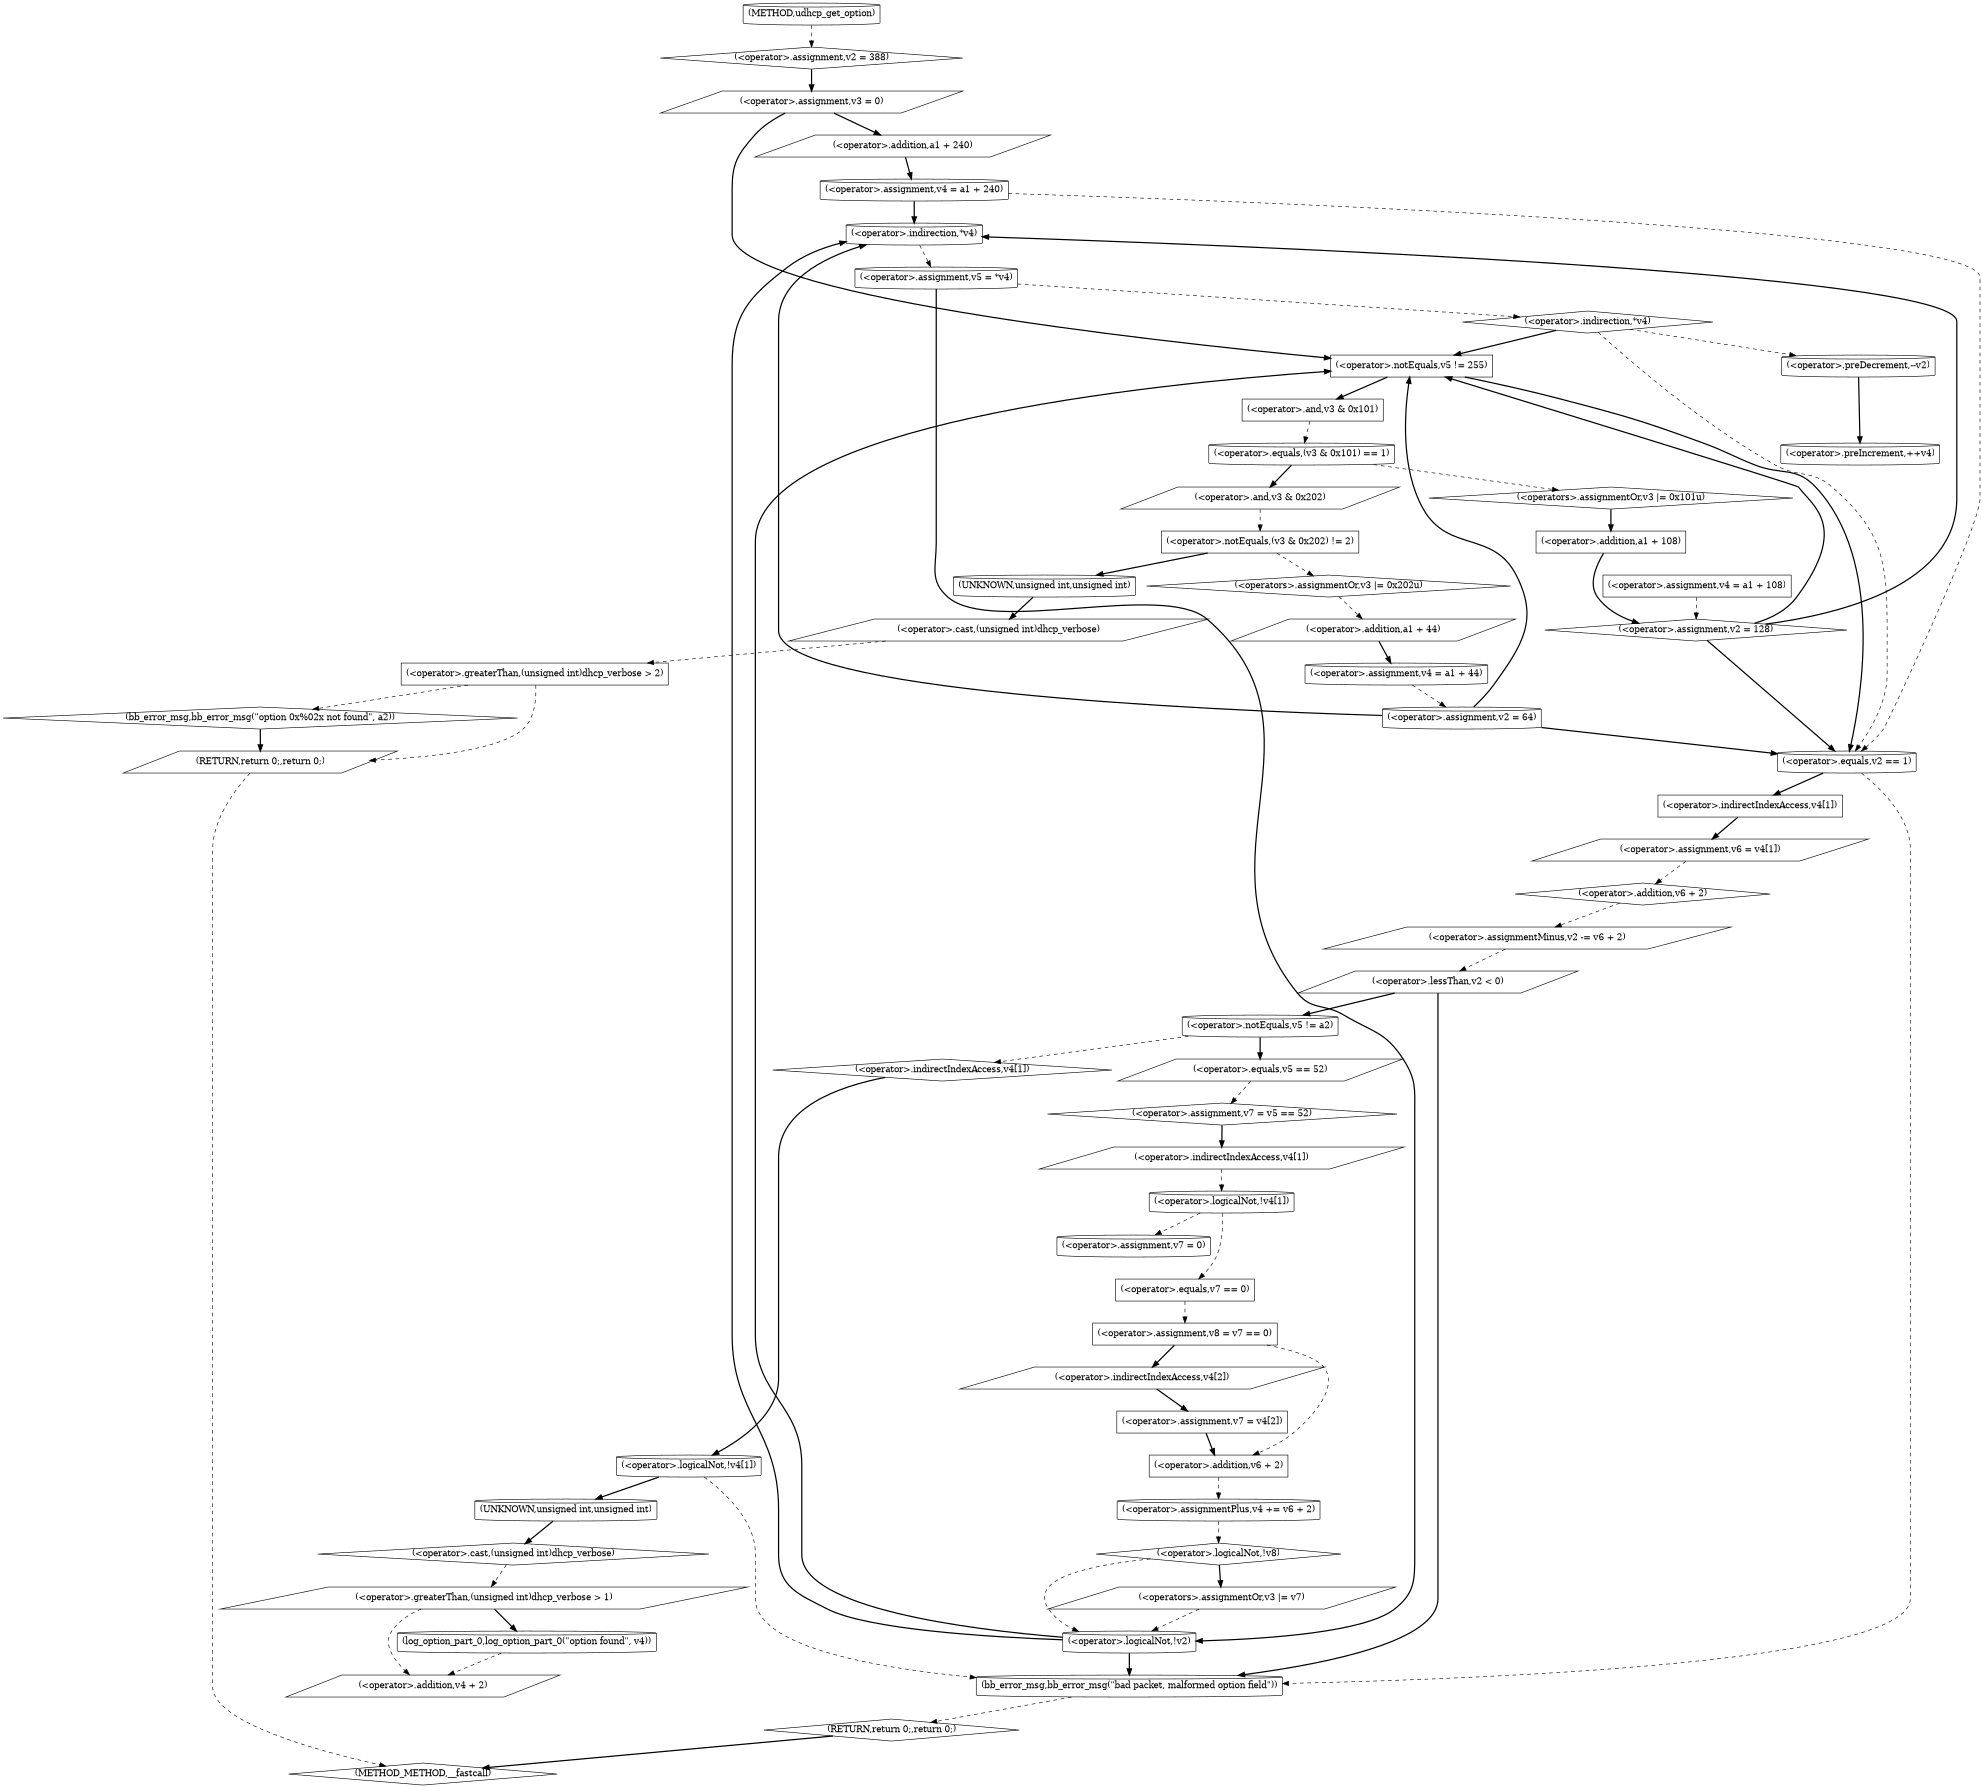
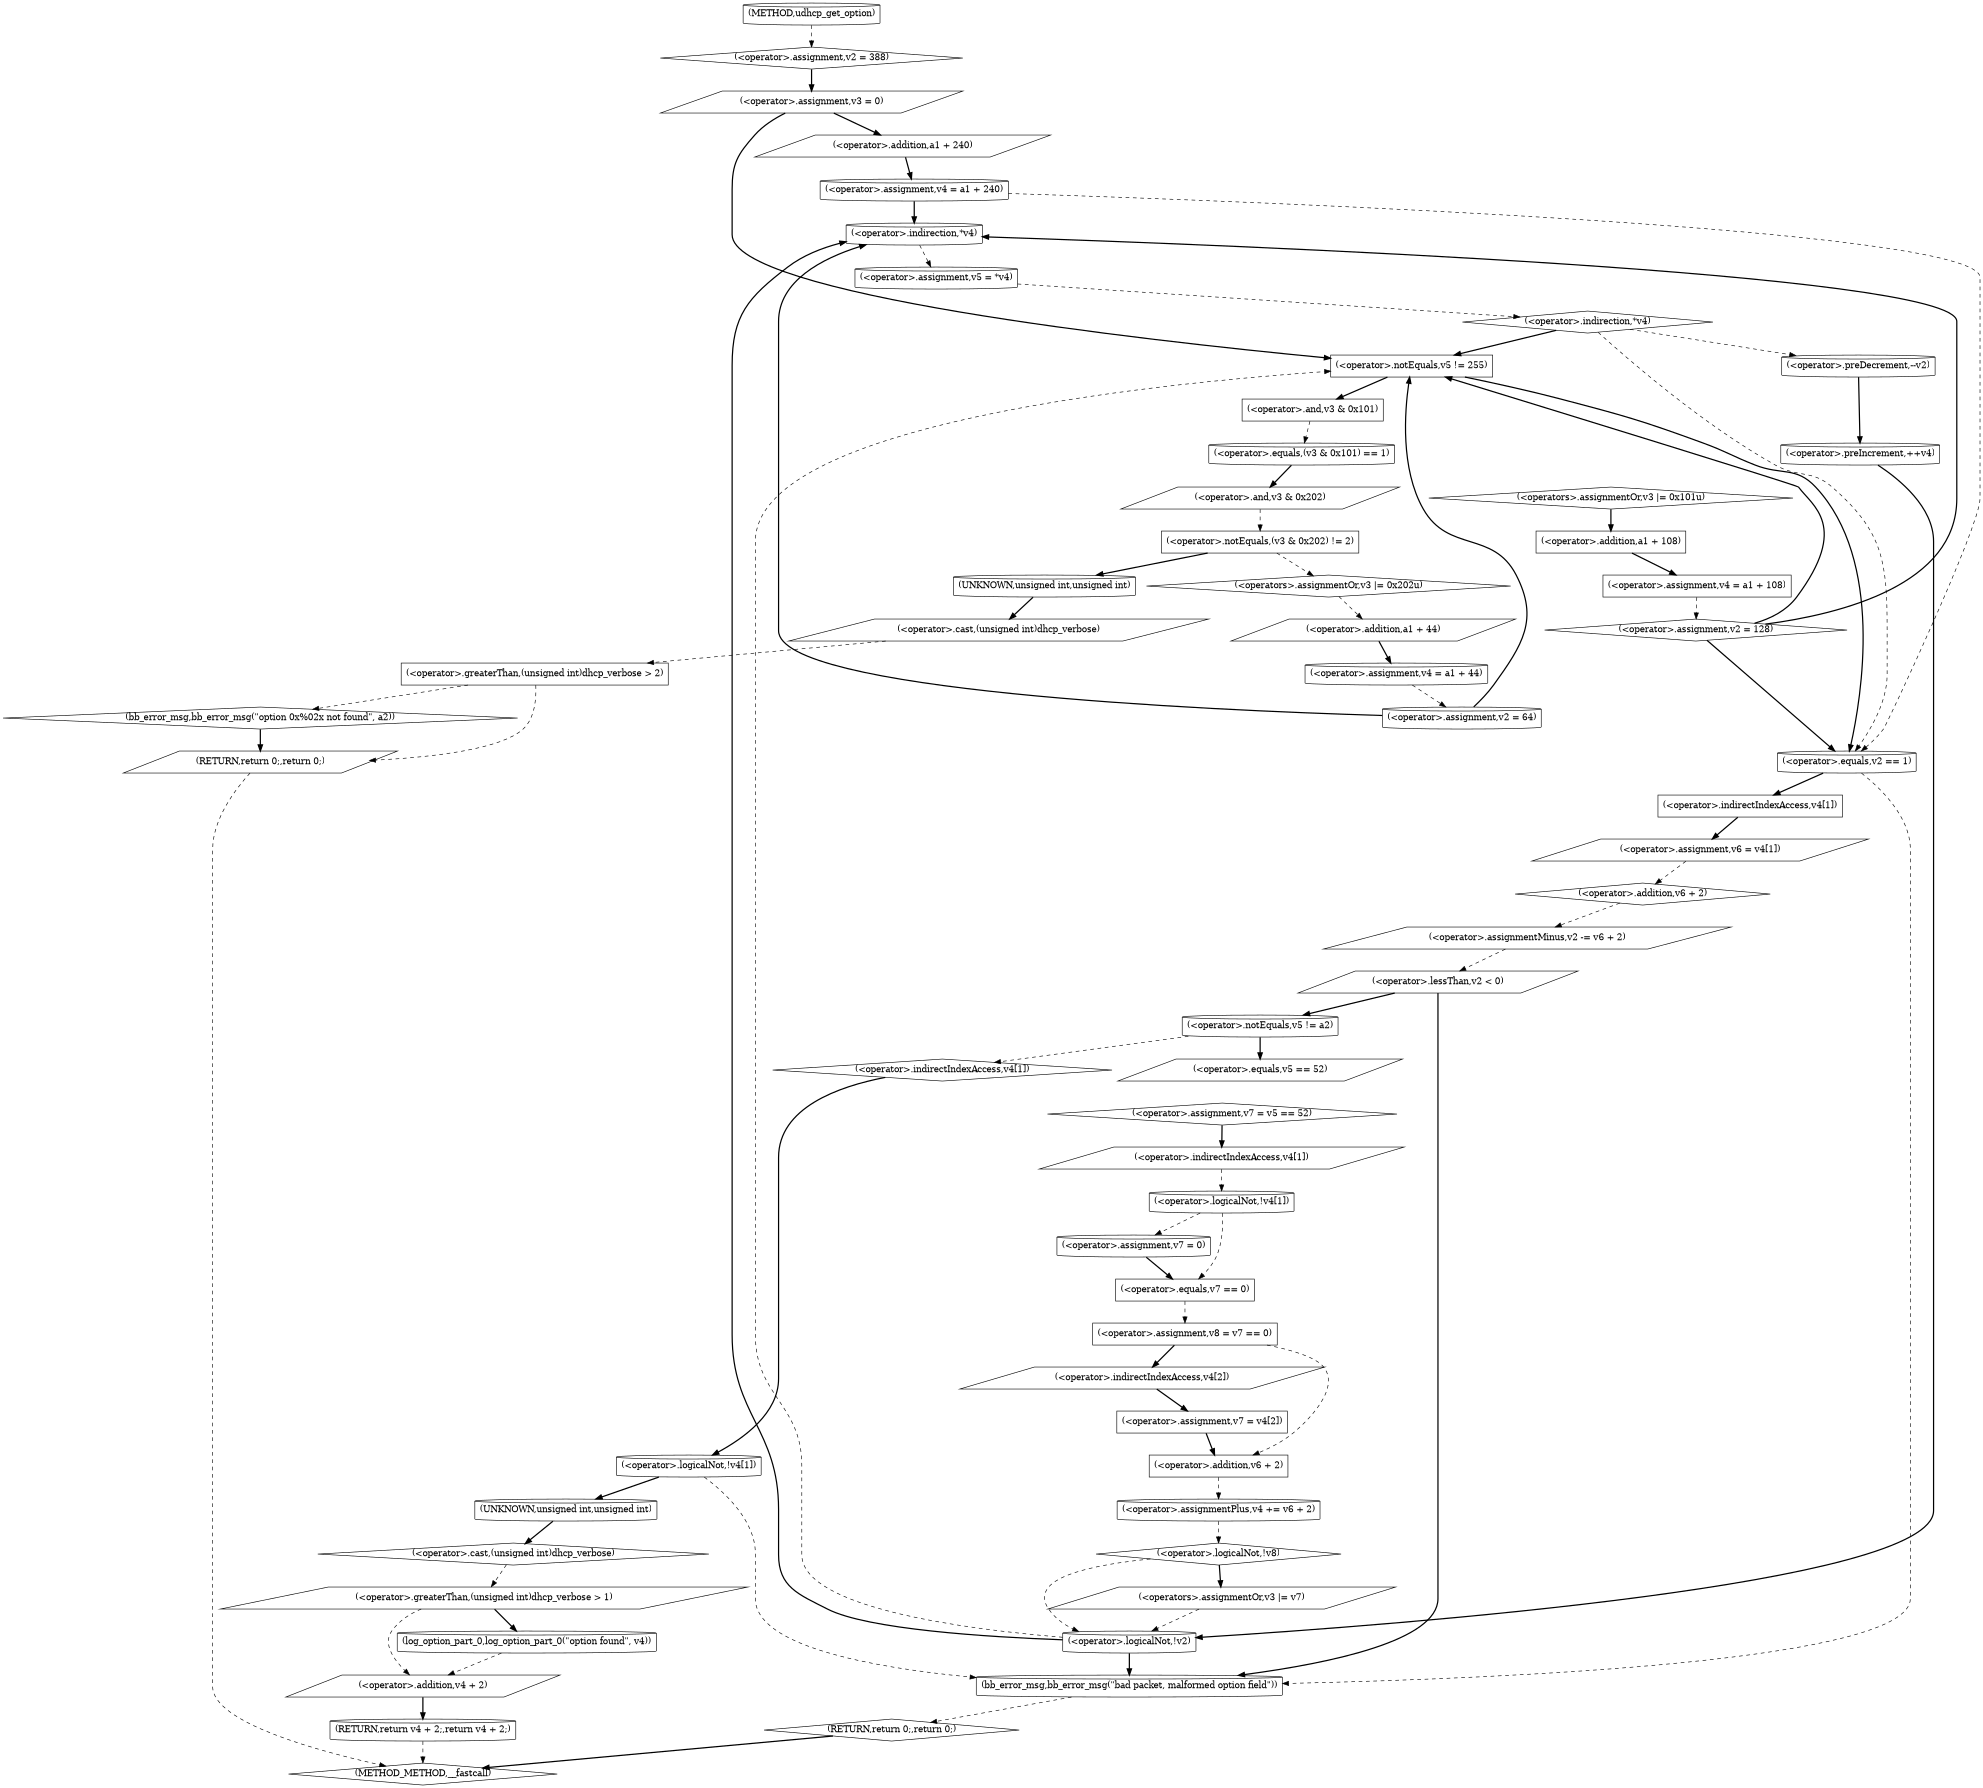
edge "(<operator>.equals,(v3 & 0x101) == 1)" -> "(<operators>.assignmentOr,v3 |= 0x101u)": removed
edge "(<operator>.addition,a1 + 108)" -> "(<operator>.assignment,v2 = 128)": now "(<operator>.addition,a1 + 108)" -> "(<operator>.assignment,v4 = a1 + 108)"
edge "(<operator>.assignment,v2 = 64)" -> "(<operator>.equals,v2 == 1)": removed
edge "(<operator>.logicalNot,!v2)" -> "(<operator>.notEquals,v5 != 255)": style bold -> dashed
edge "(<operator>.assignment,v5 = *v4)" -> "(<operator>.logicalNot,!v2)": now "(<operator>.preIncrement,++v4)" -> "(<operator>.logicalNot,!v2)"
edge "(<operator>.equals,v5 == 52)" -> "(<operator>.assignment,v7 = v5 == 52)": removed
edge "(<operator>.assignment,v7 = 0)" -> "(<operator>.equals,v7 == 0)": added
node "(RETURN,return v4 + 2;,return v4 + 2;)": added
